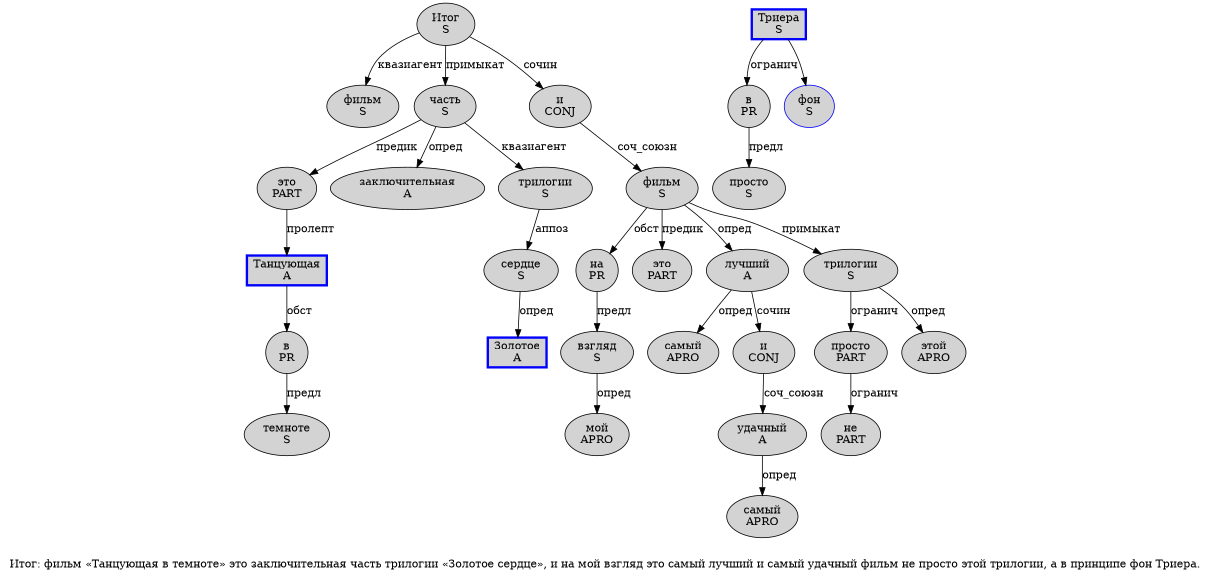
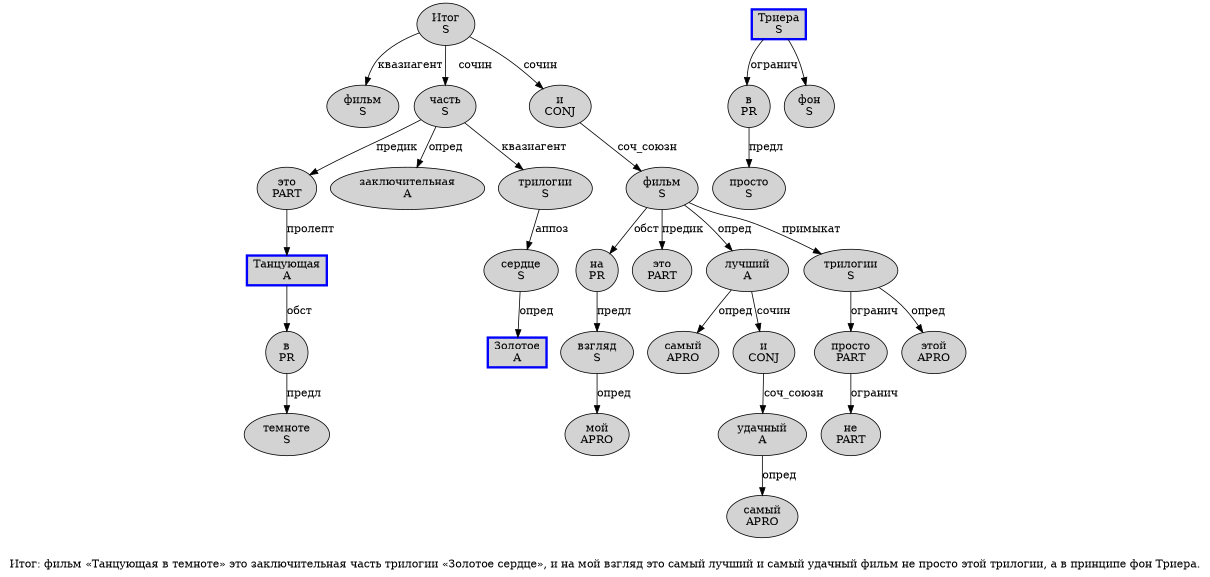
edge "Итог S" -> "часть S": label "примыкат" -> "сочин"
node "фон S": color blue -> black
